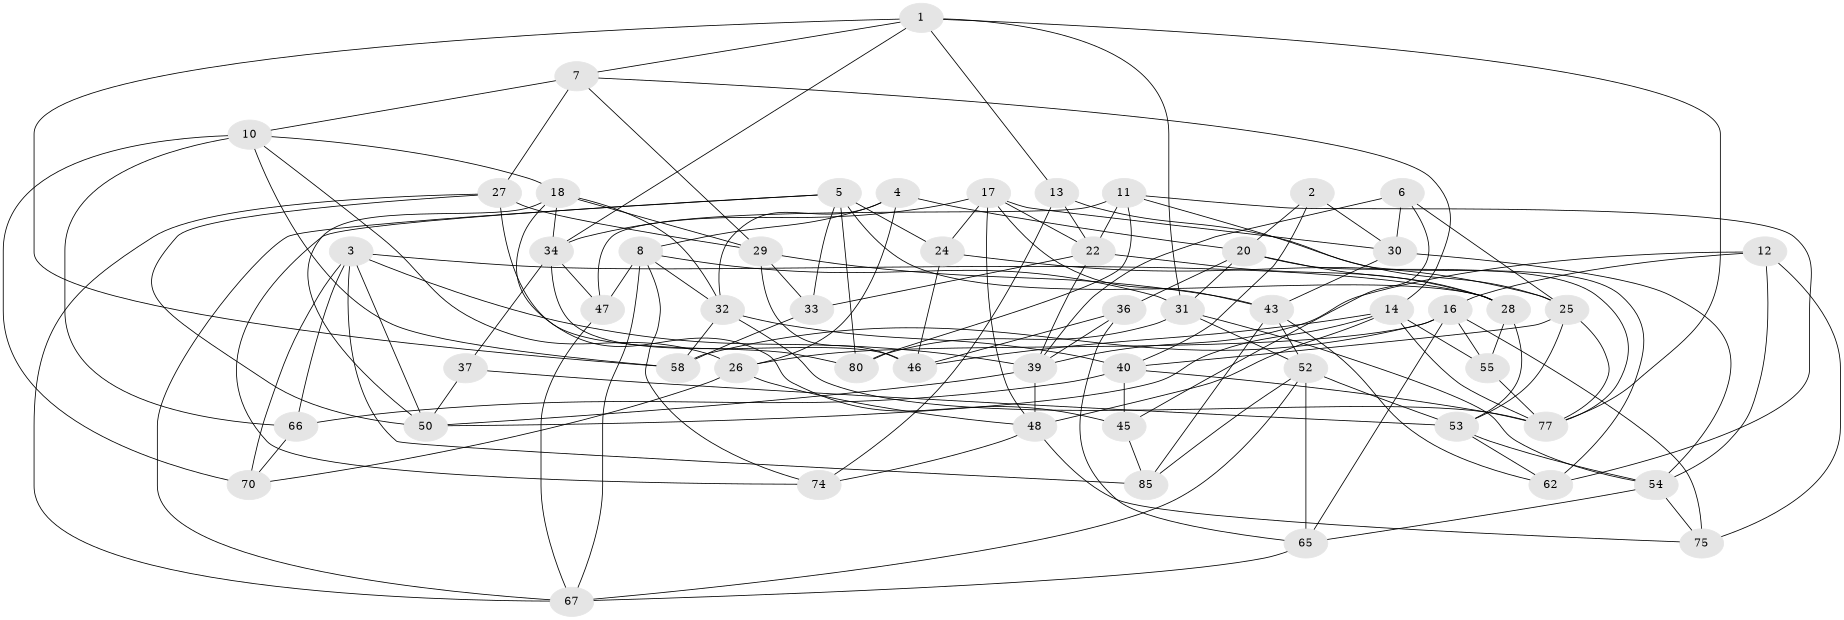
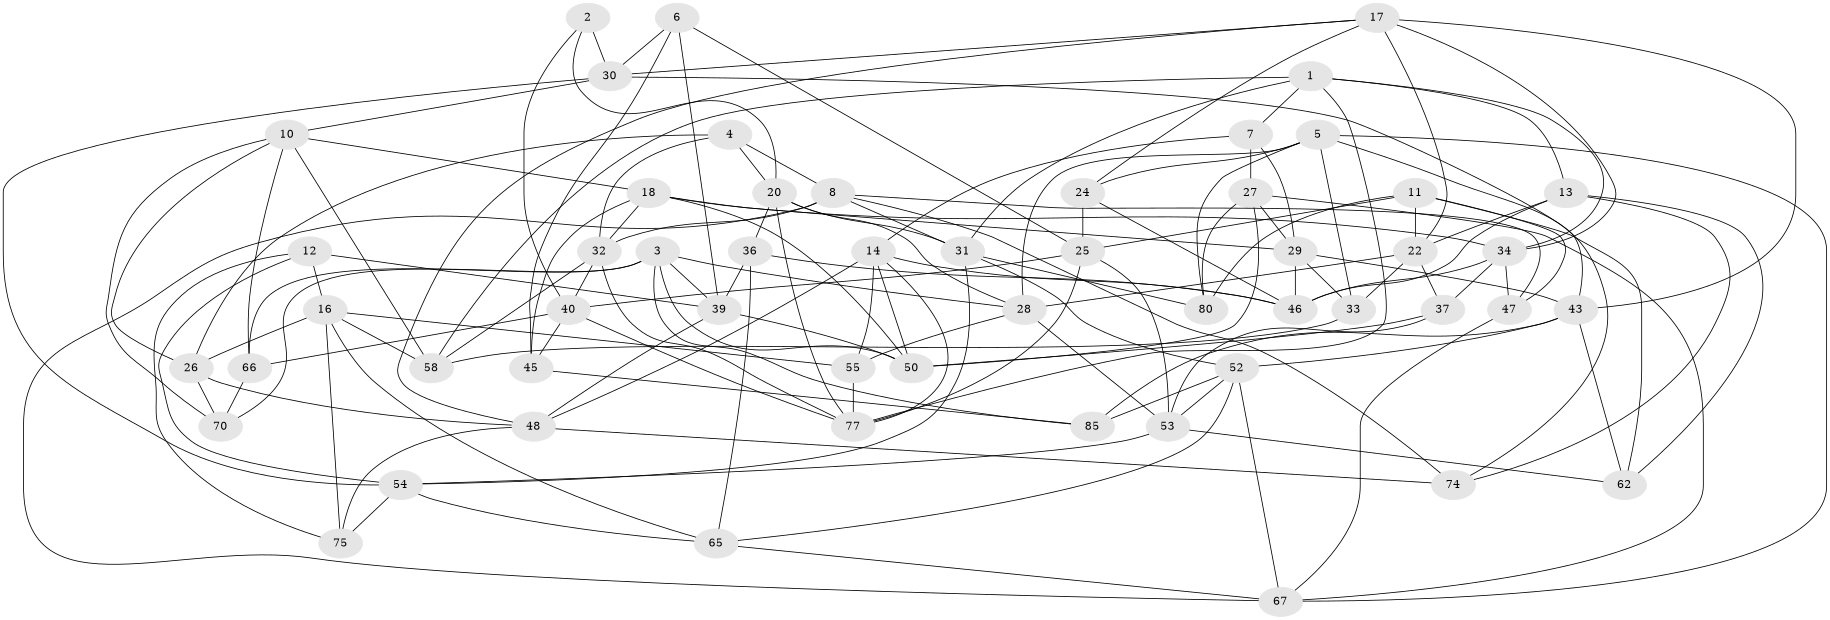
edge "7" -- "10": now "30" -- "10"
edge "13" -- "46": added
edge "22" -- "39": now "22" -- "37"
